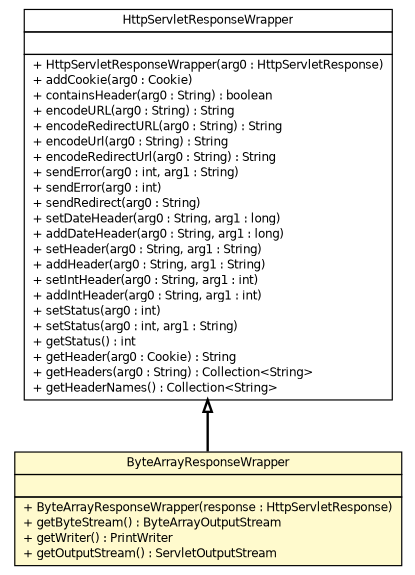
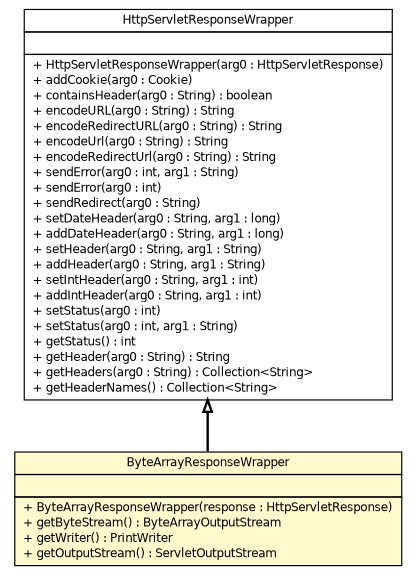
node "HttpServletResponseWrapper": text "+ getHeader(arg0 : Cookie) : String" -> "+ getHeader(arg0 : String) : String"
